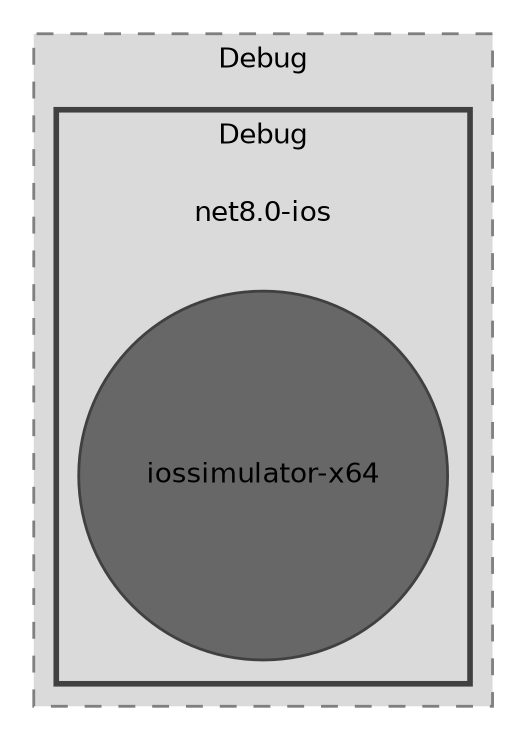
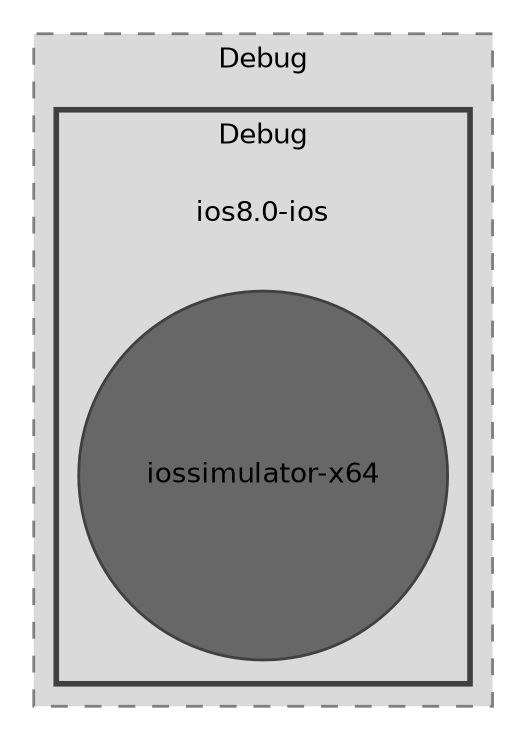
node "net8.0-ios": label "net8.0-ios" -> "ios8.0-ios"
